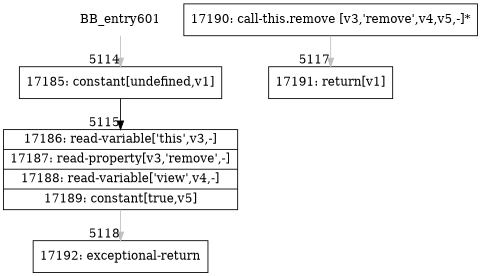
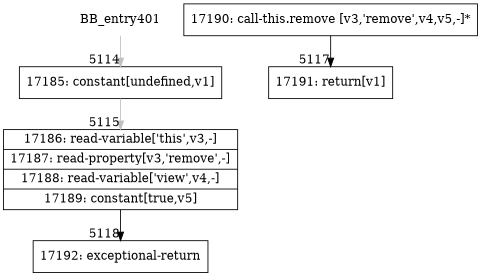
node "BB_entry601": label "BB_entry601" -> "BB_entry401"
edge "17190: call-this.remove [v3,'remove',v4,v5,-]*" -> "17191: return[v1]": color gray -> black
edge "17185: constant[undefined,v1]" -> "17186: read-variable['this',v3,-]": color black -> gray
edge "17186: read-variable['this',v3,-]" -> "17192: exceptional-return": color gray -> black
